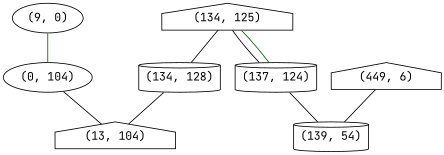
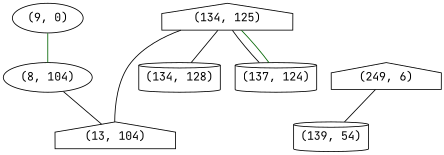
node "(0, 104)": label "(0, 104)" -> "(8, 104)"
node "(449, 6)": label "(449, 6)" -> "(249, 6)"
edge "(137, 124)" -- "(139, 54)": removed
edge "(134, 128)" -- "(13, 104)": now "(134, 125)" -- "(13, 104)"
